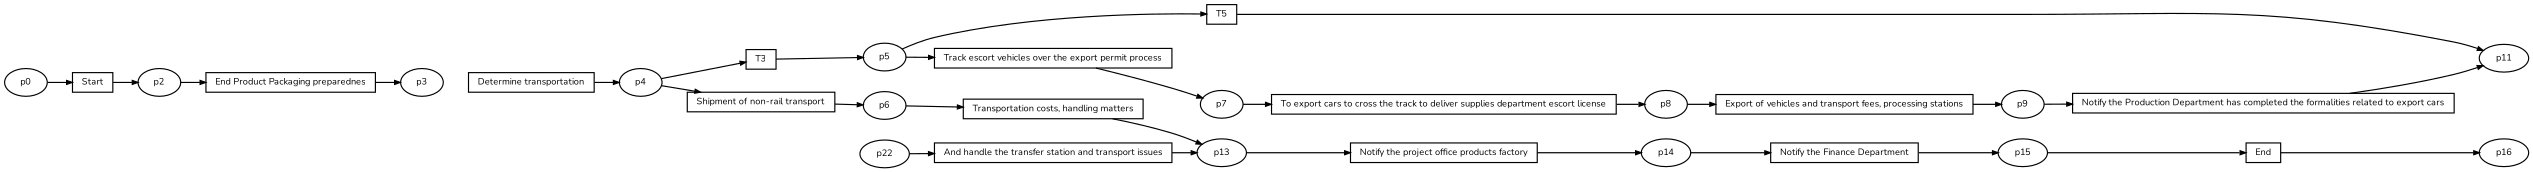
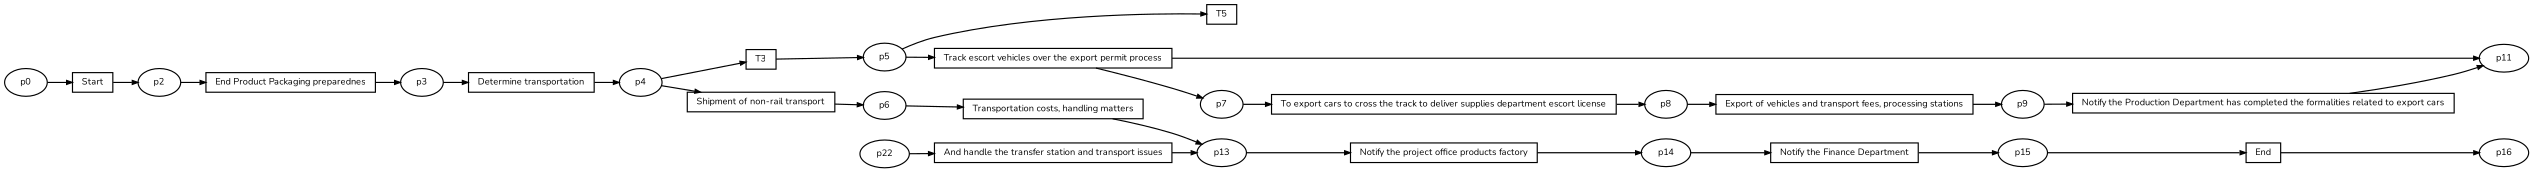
edge "T5" -> "p11": now "Track escort vehicles over the export permit process" -> "p11"
edge "p3" -> "Determine transportation": added
